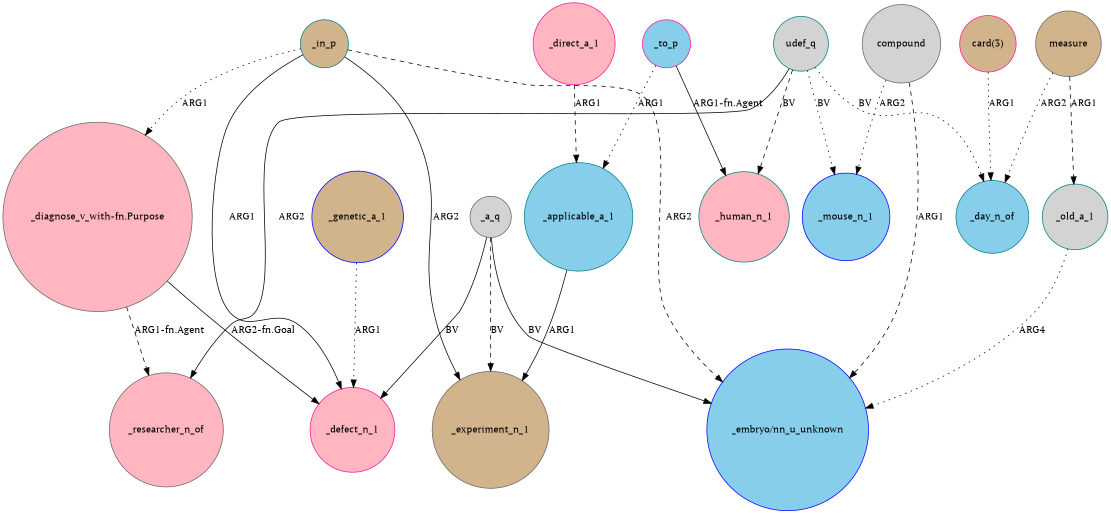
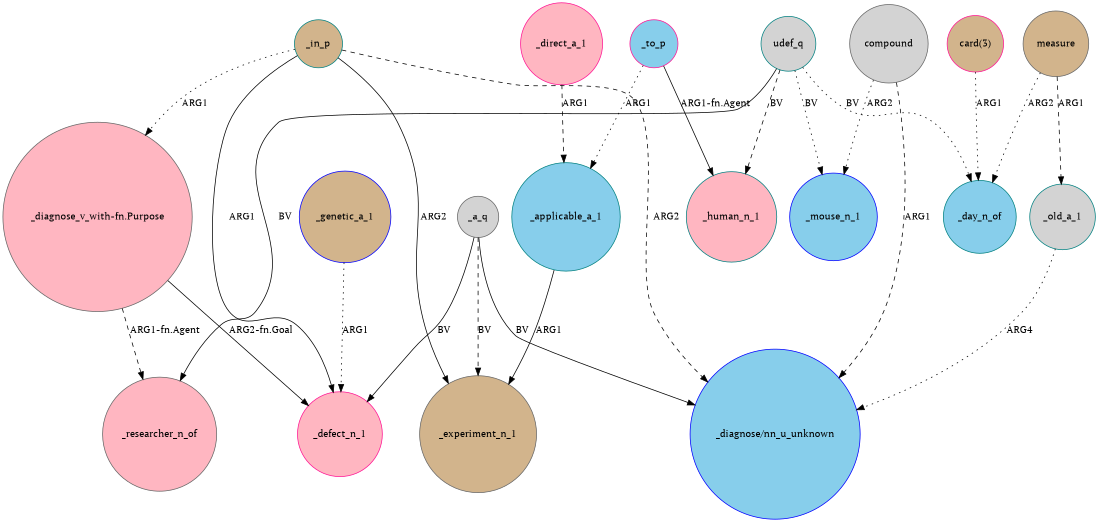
edge "udef_q" -> "_researcher_n_of": label "ARG2" -> "BV"
node "_embryo/nn_u_unknown": label "_embryo/nn_u_unknown" -> "_diagnose/nn_u_unknown"
